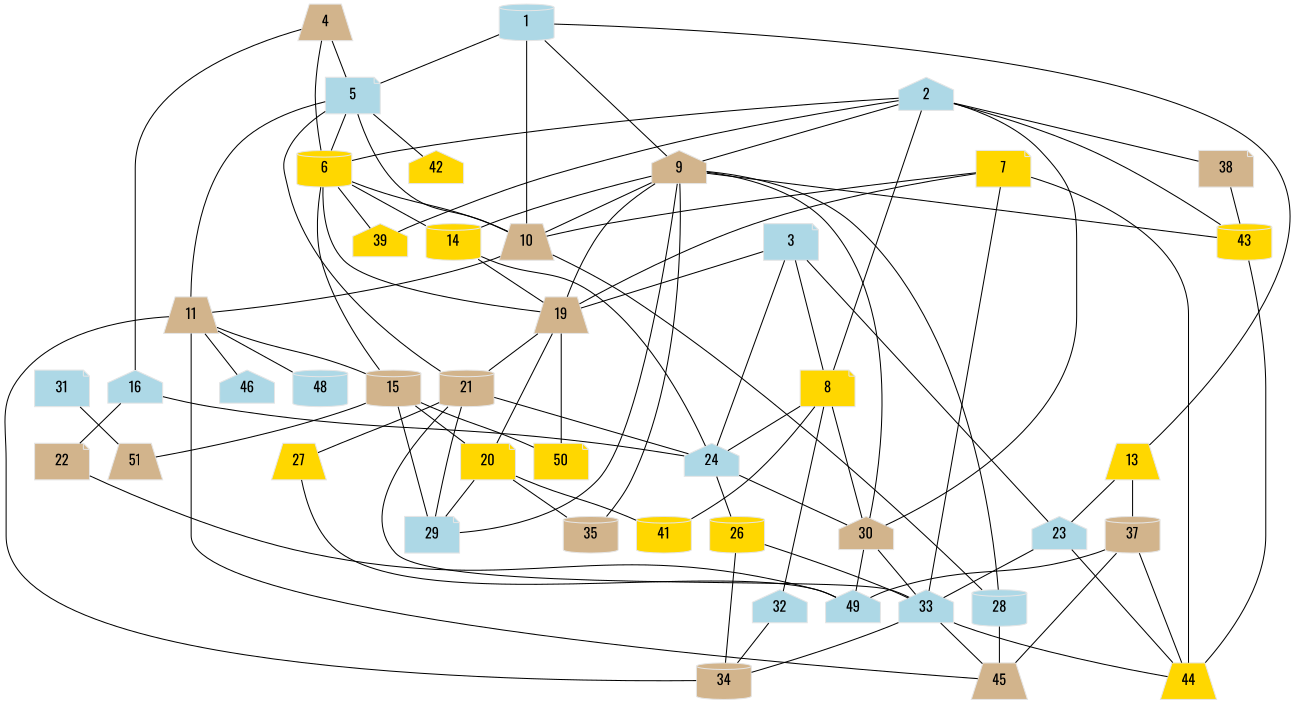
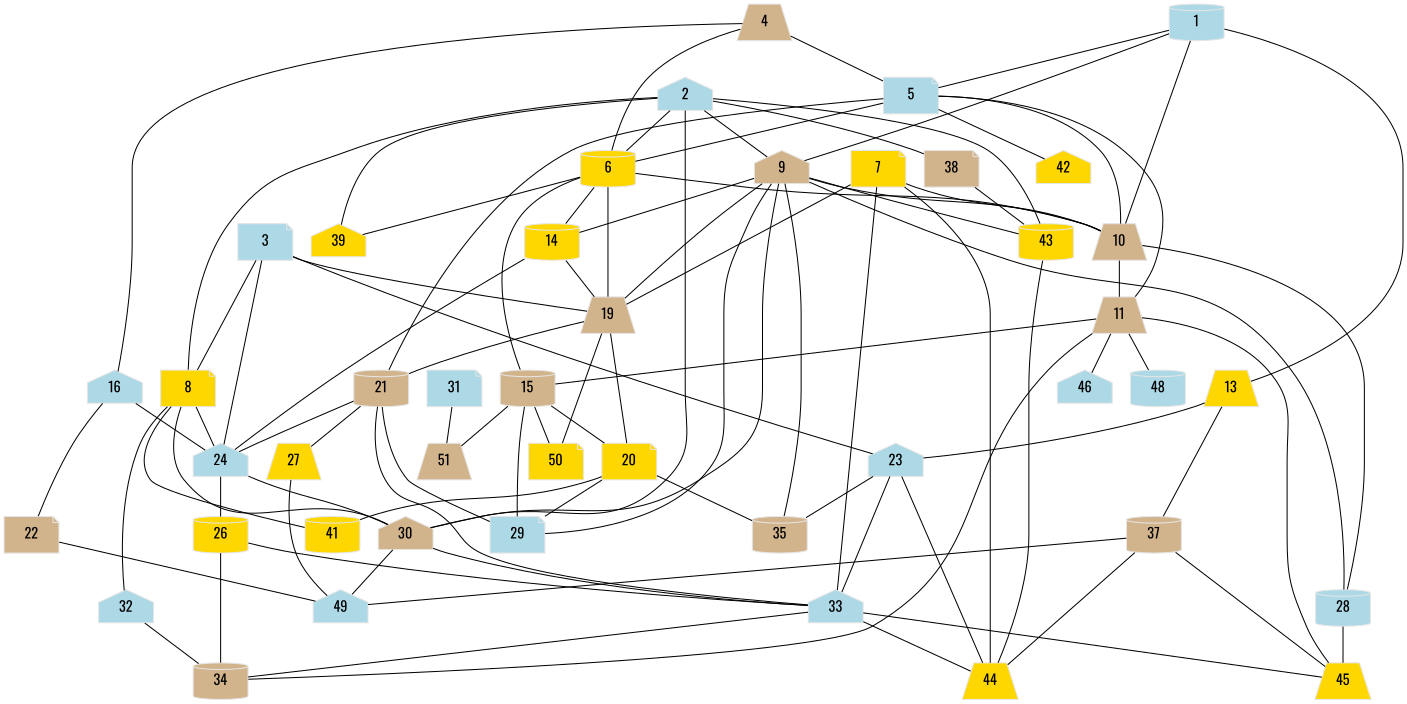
edge "23" -- "35": added
node "45": fillcolor tan -> gold
